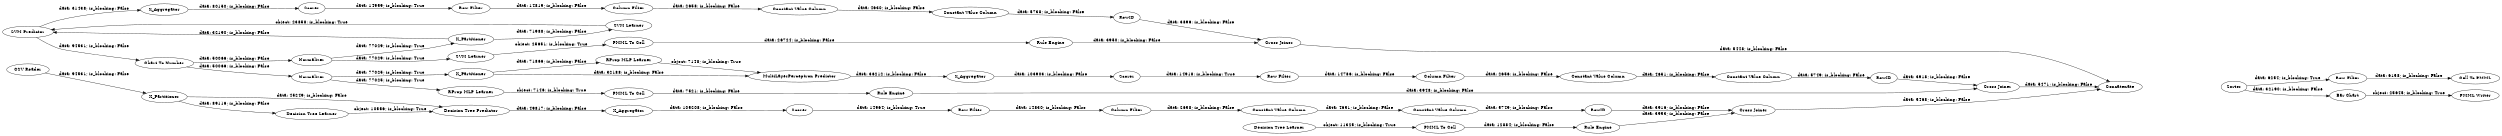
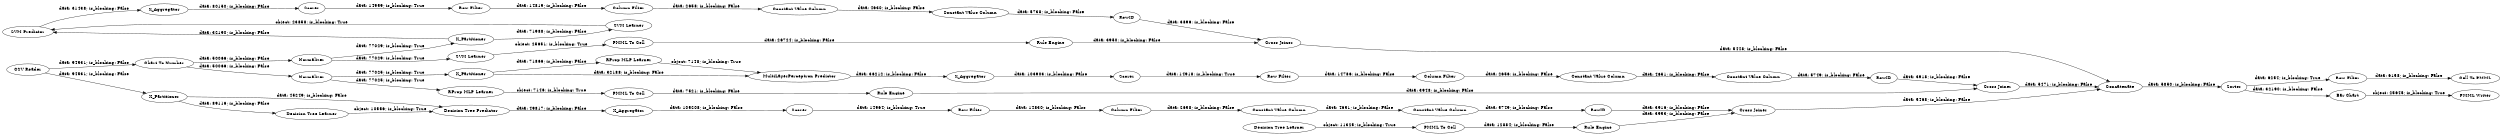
edge "SVM Predictor" -> "Chart To Number": now "CSV Reader" -> "Chart To Number"
edge "Concatenate" -> "Sorter": added, label "data: 5850; is_blocking: False"
